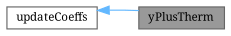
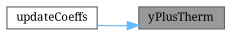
edge "yPlusTherm" -> "updateCoeffs": reversed
